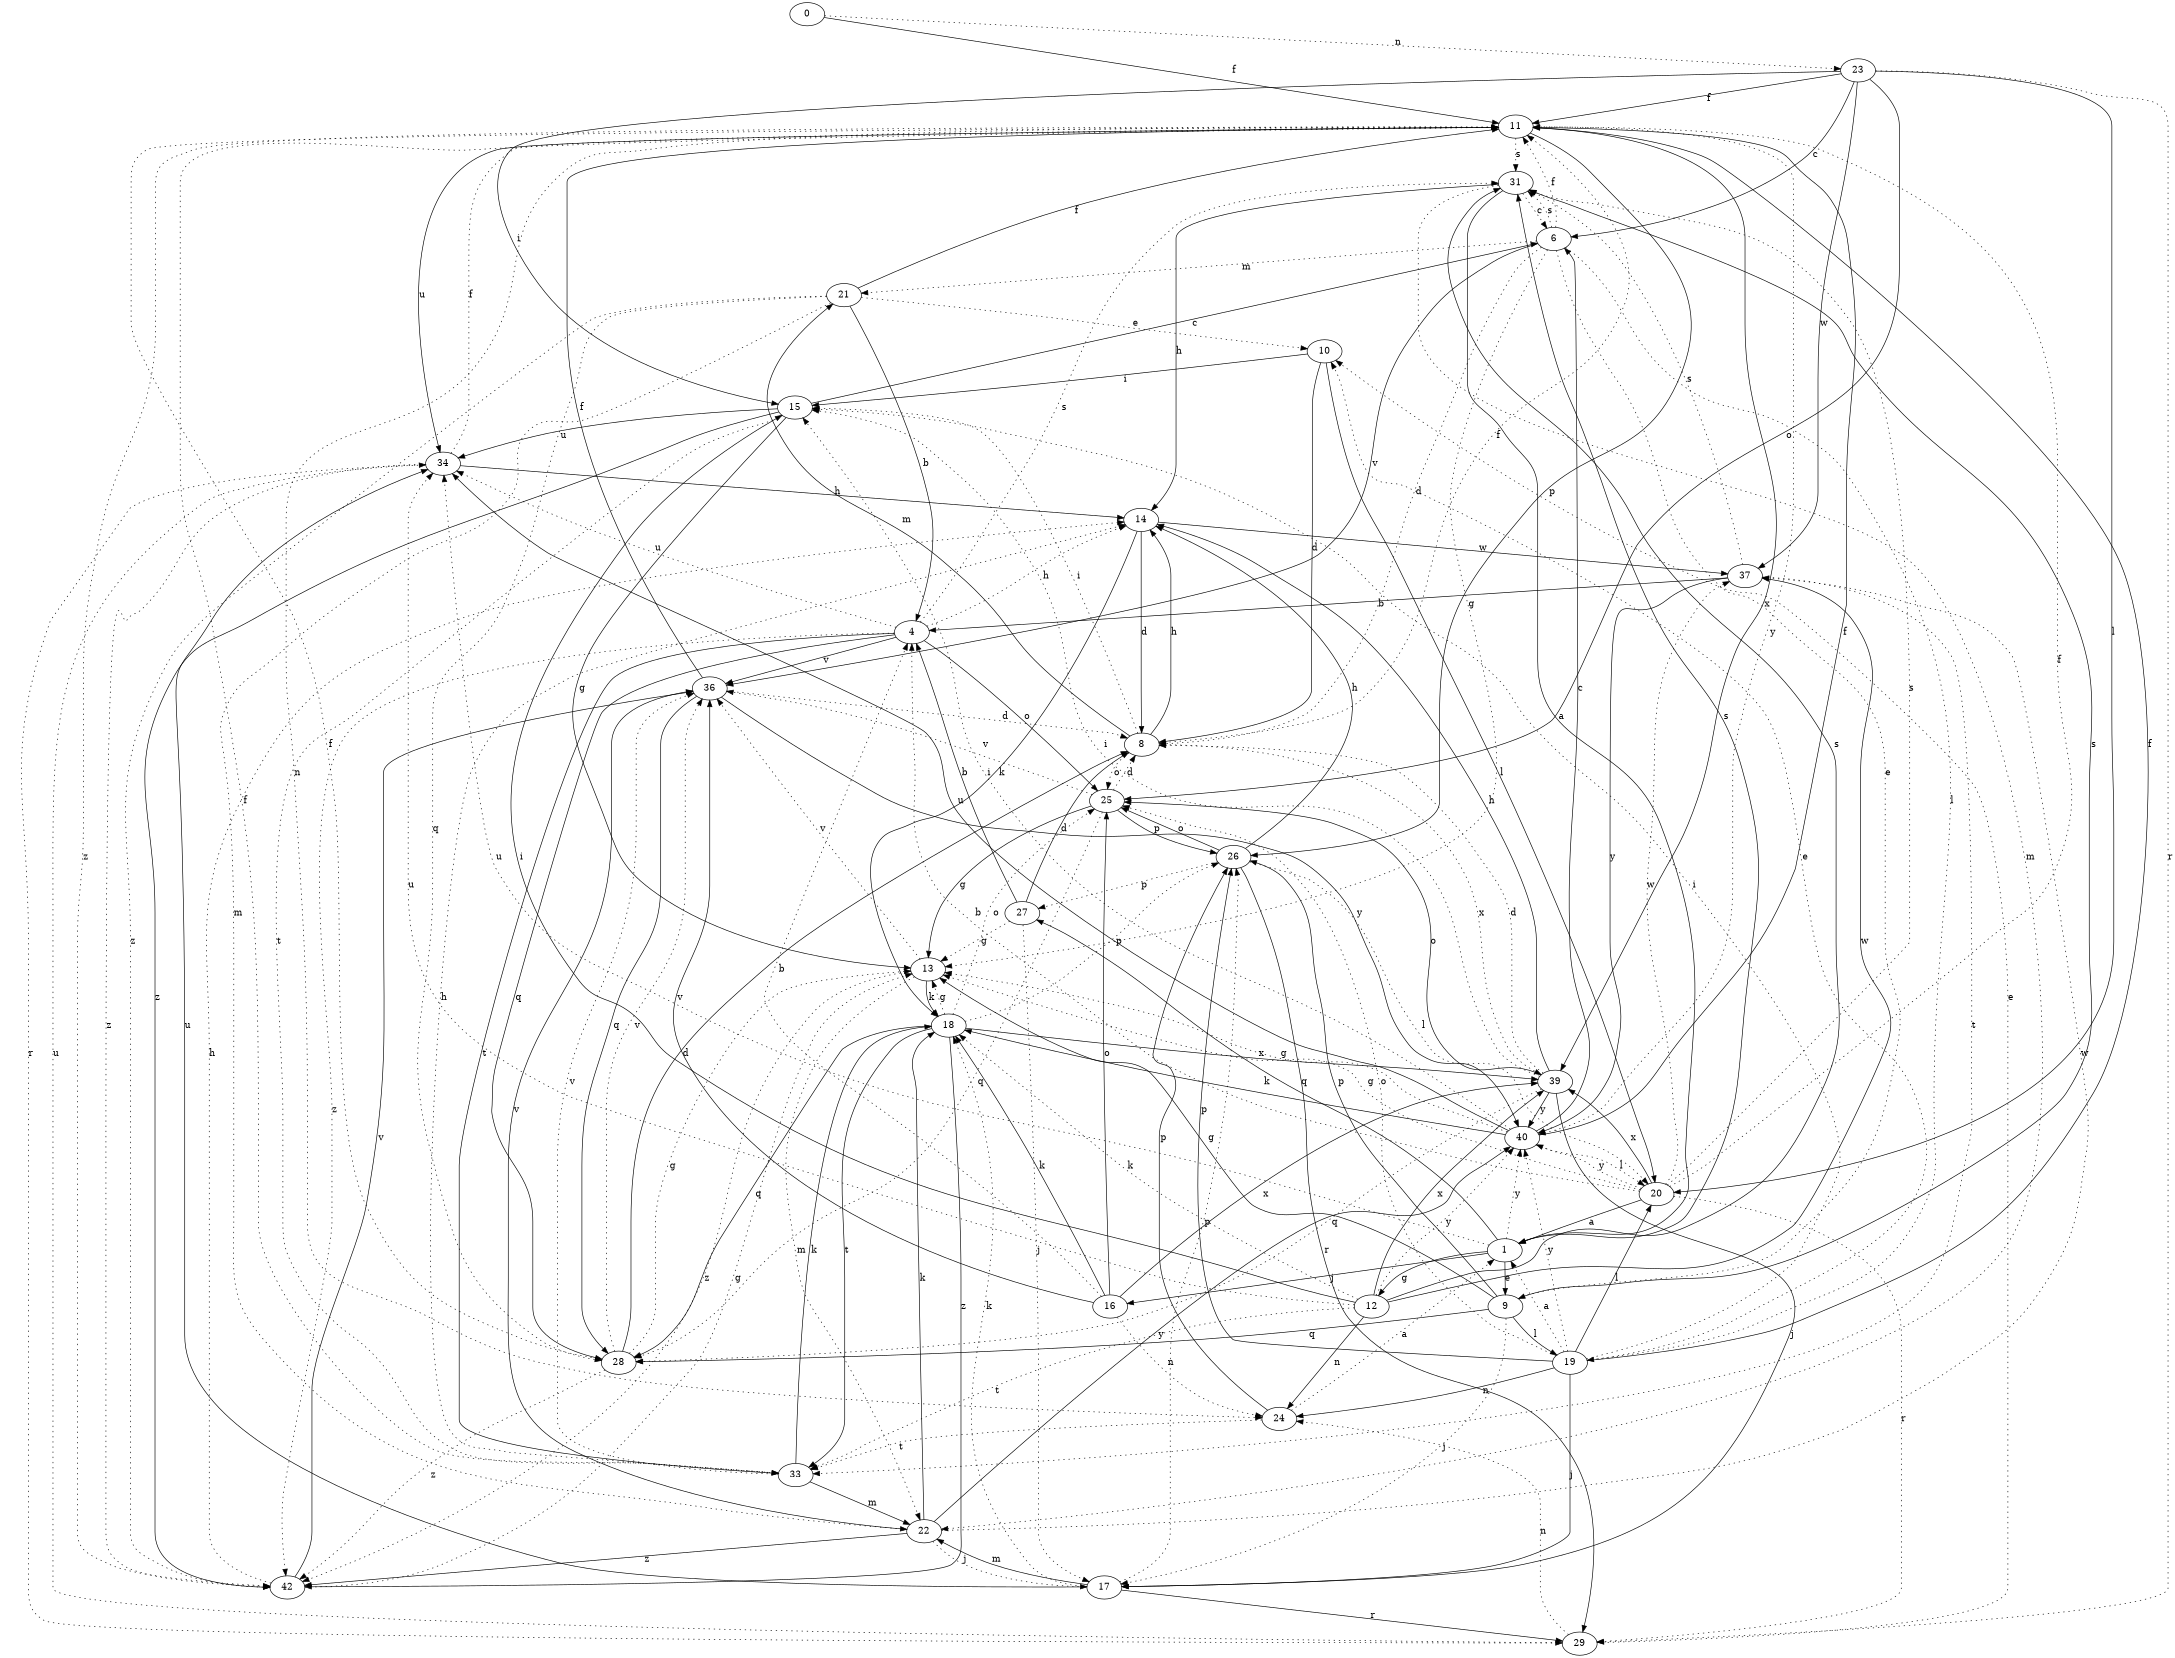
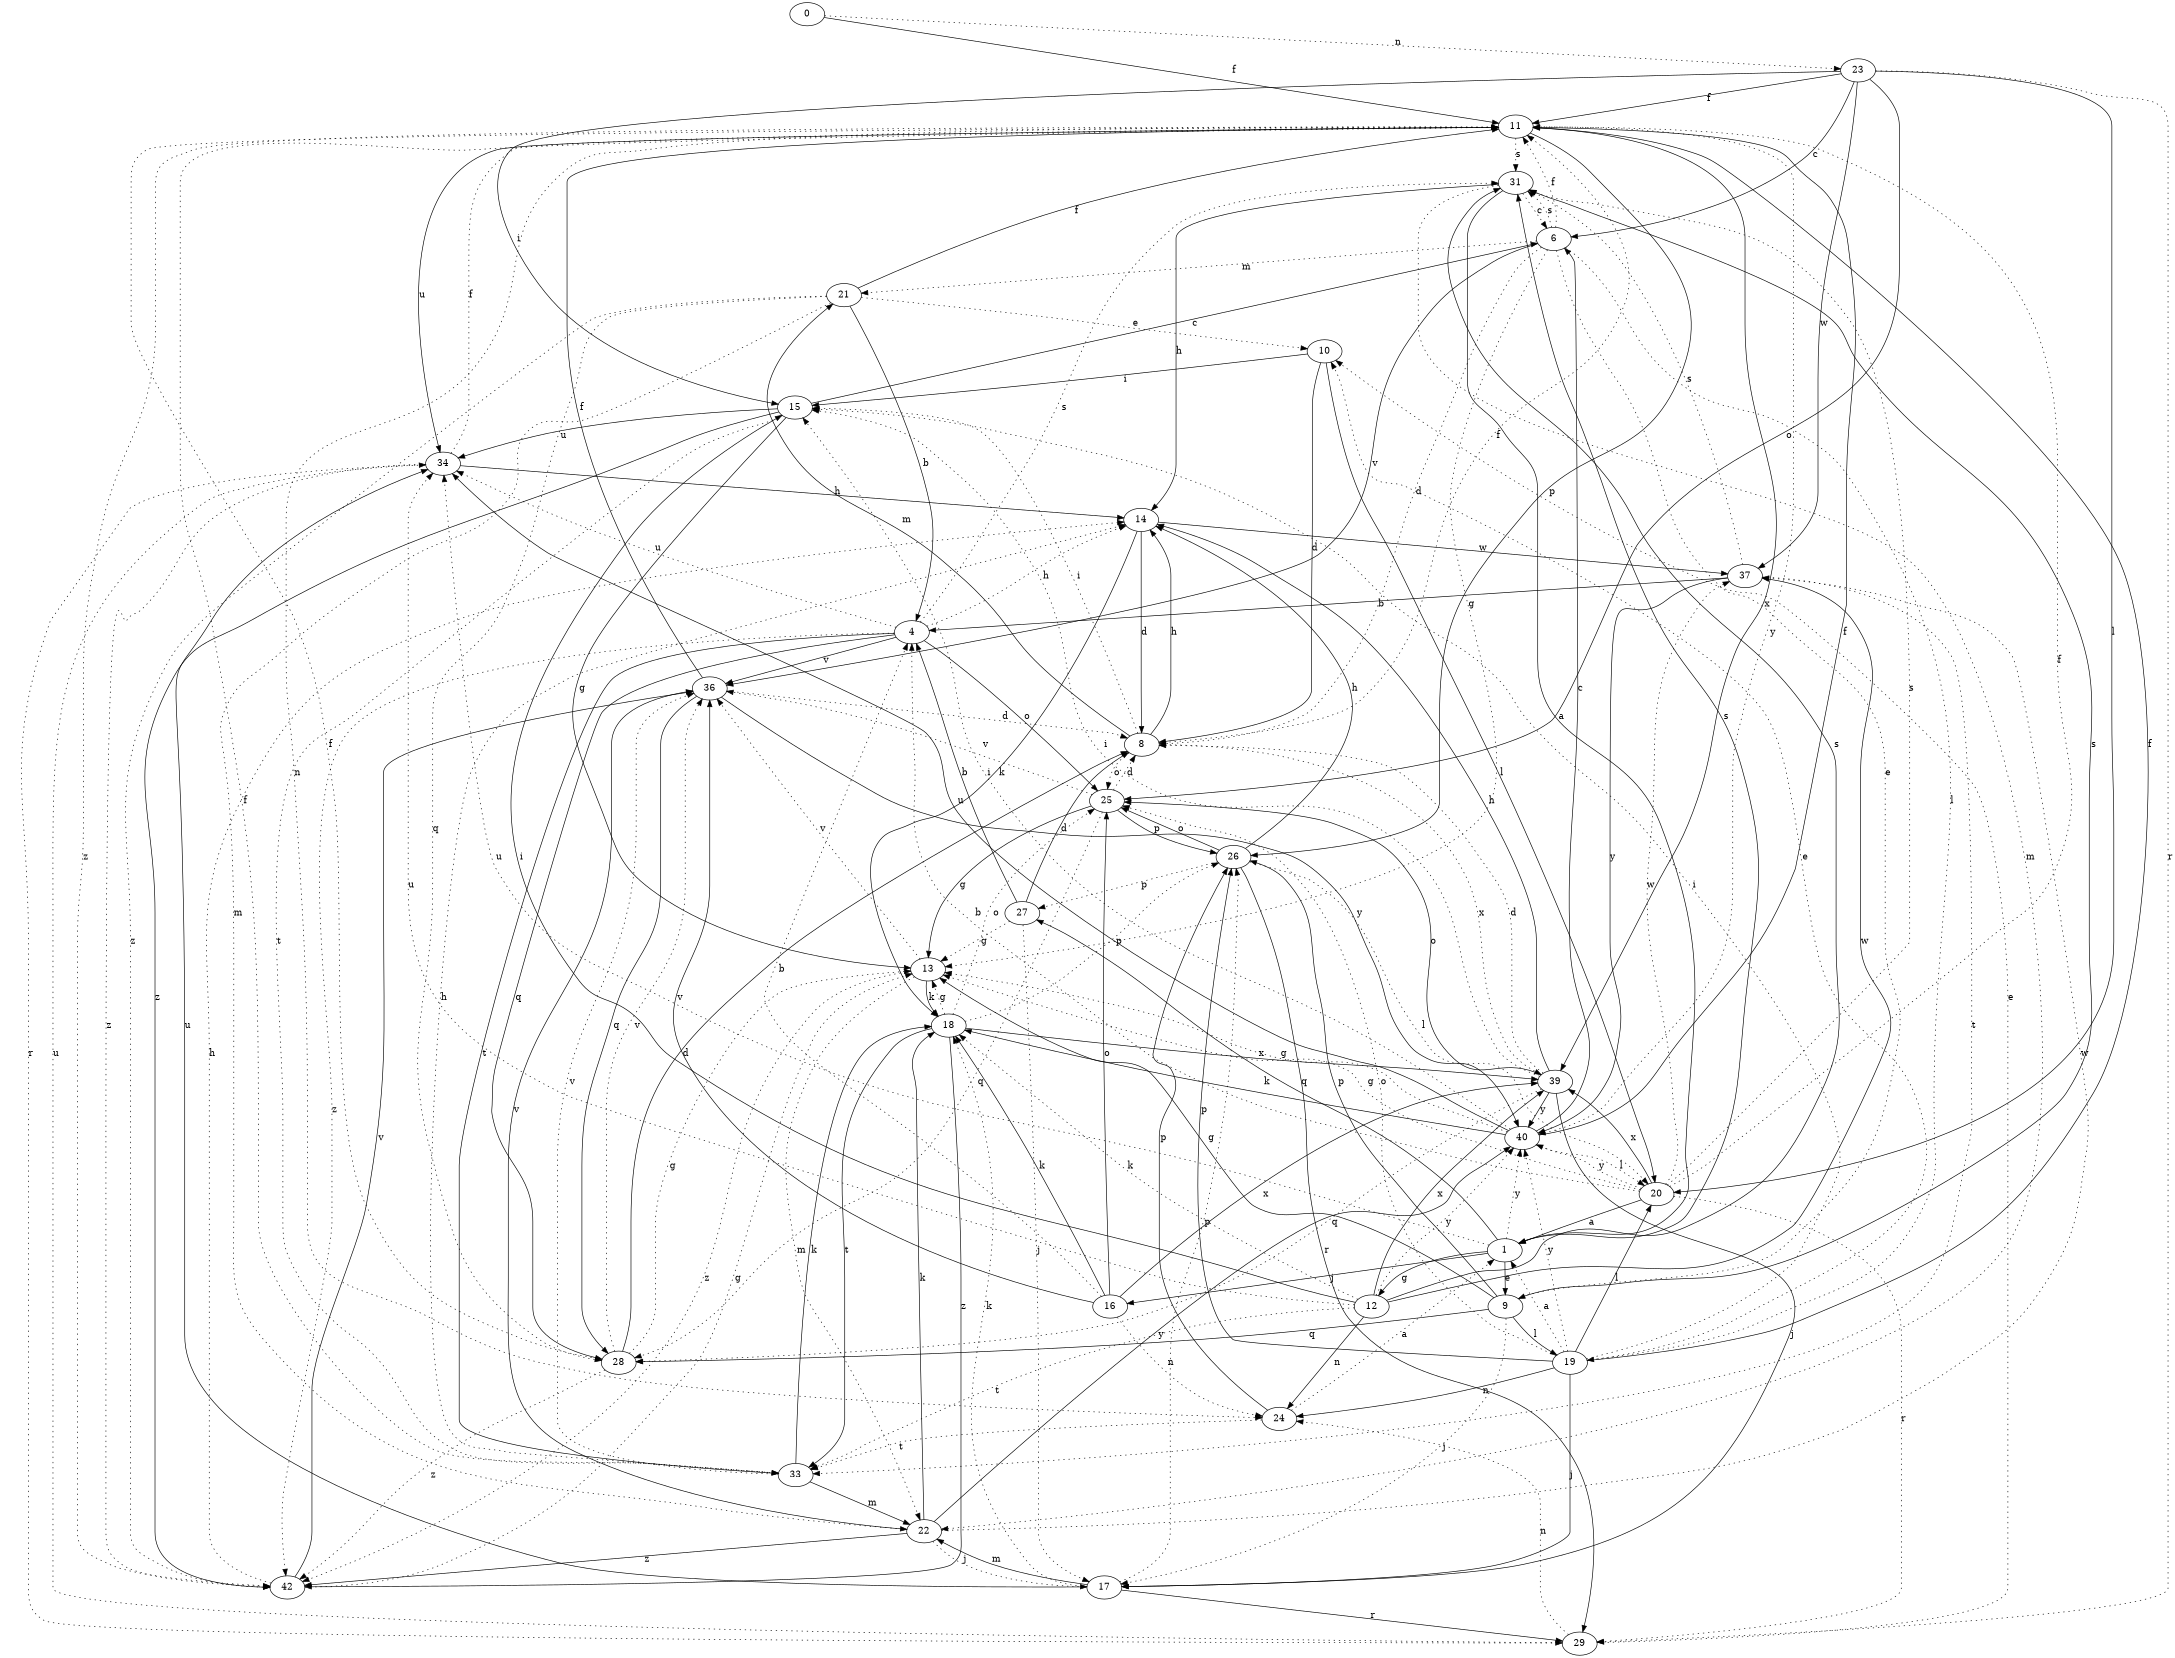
edge "18" -> "28": removed, label "q"
